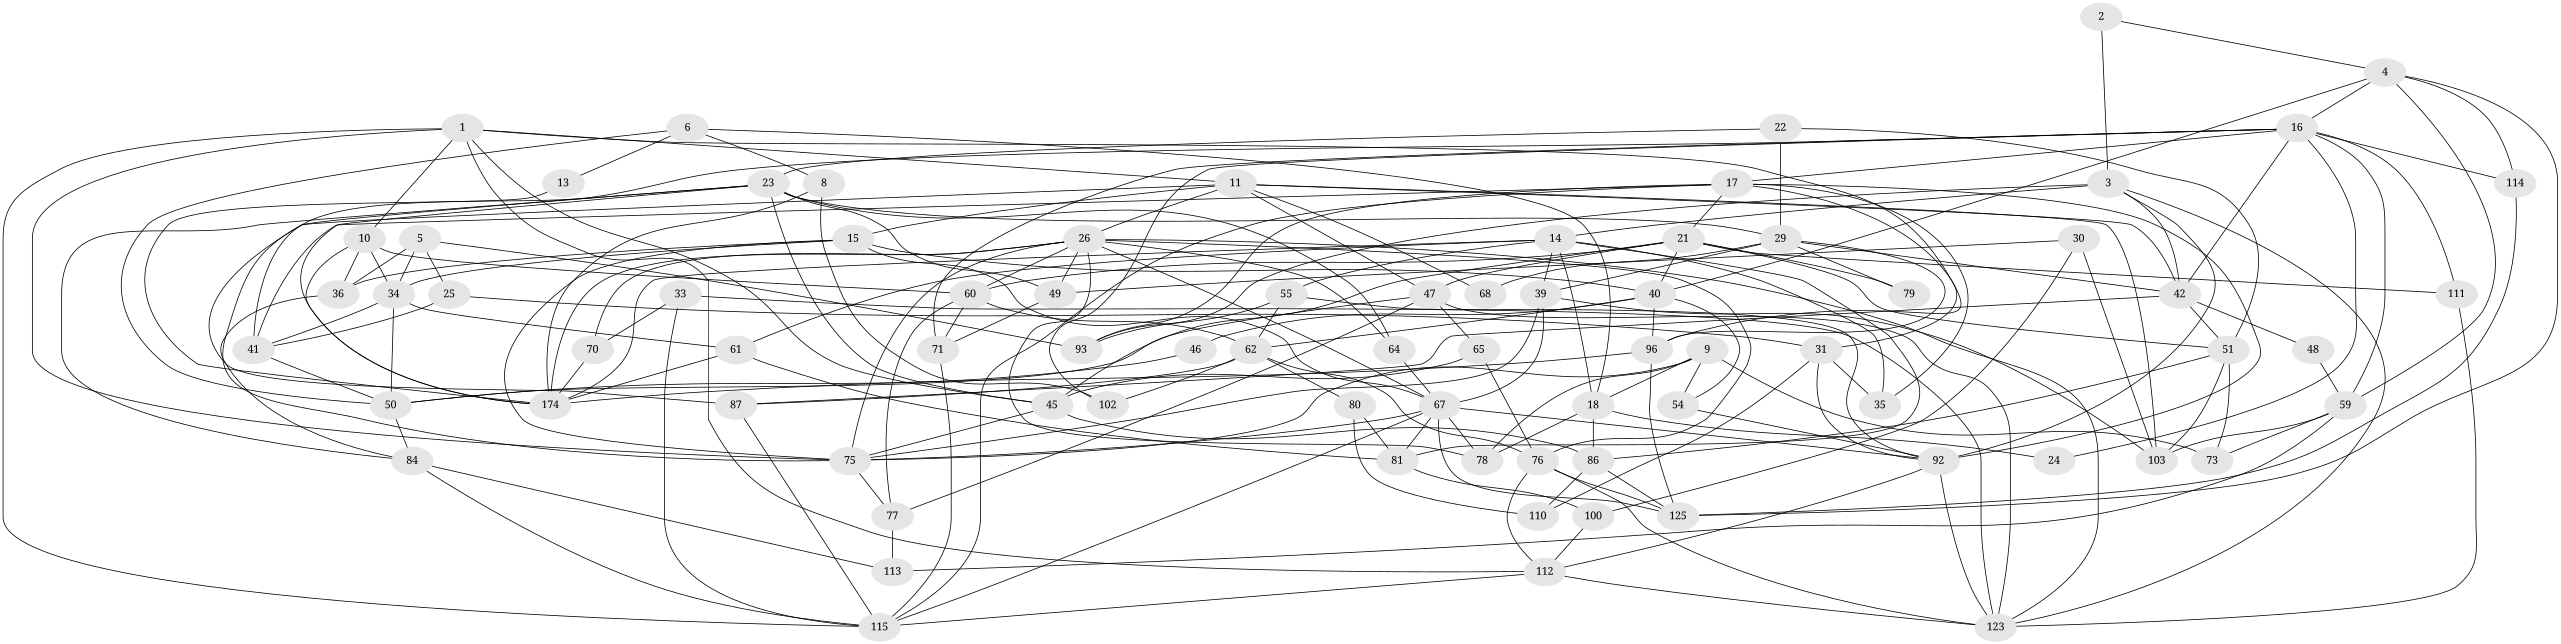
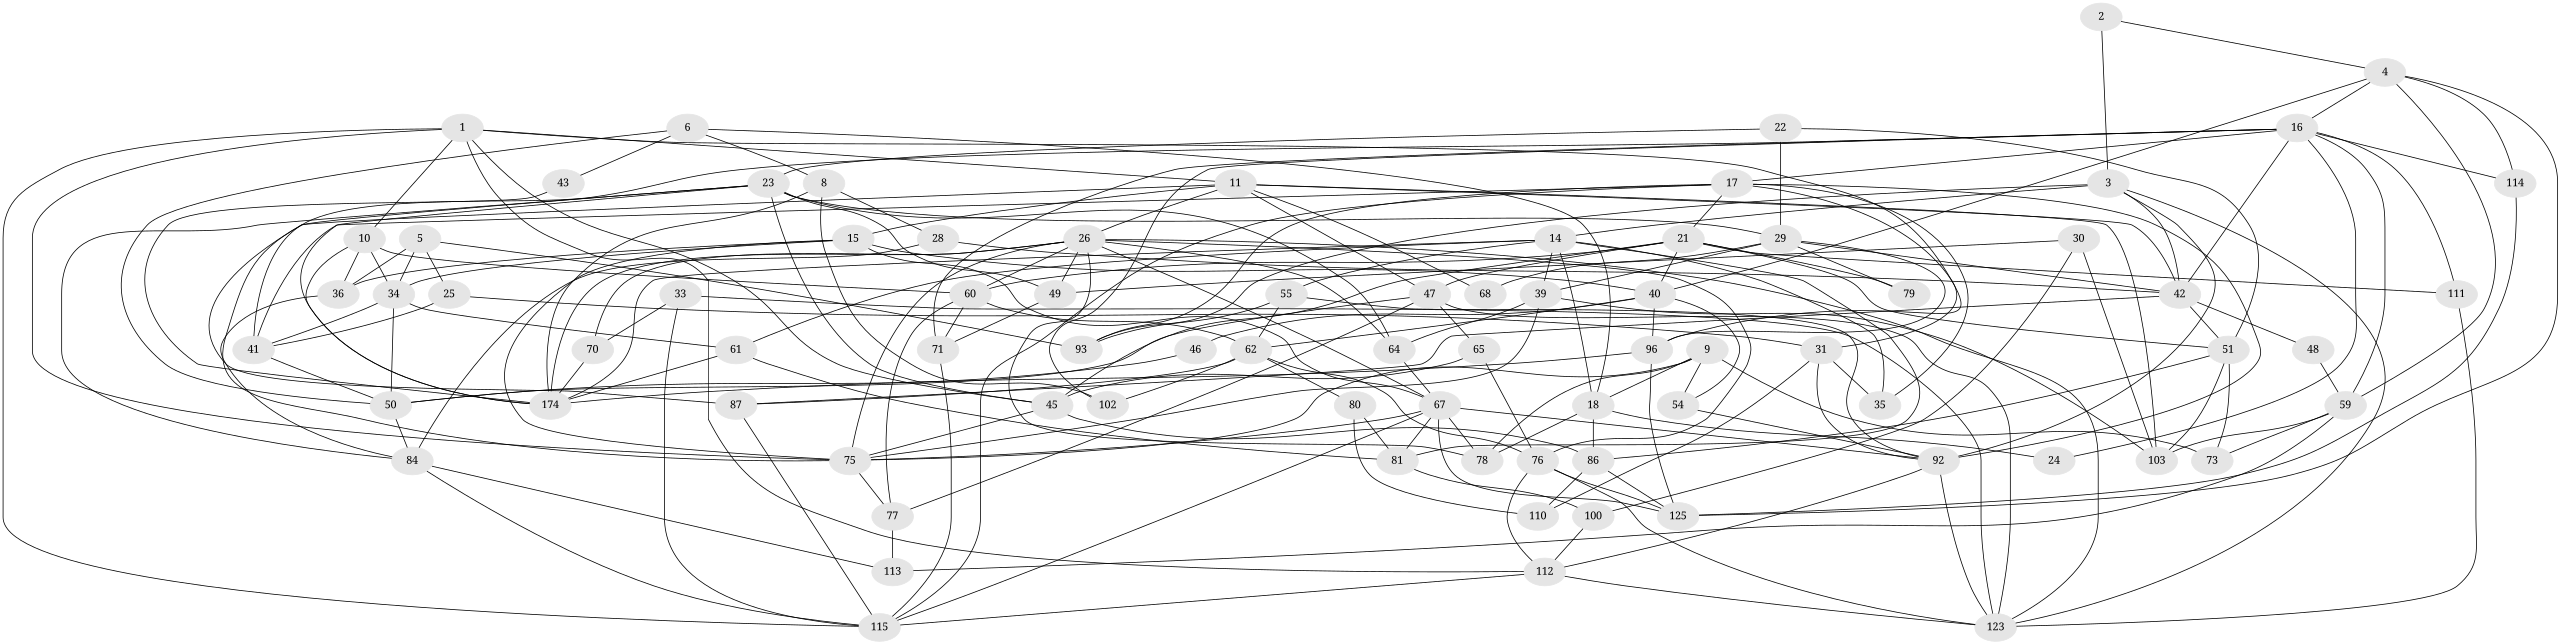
node "13": label "13" -> "43"
node "28": added
edge "39" -- "67": now "39" -- "64"
